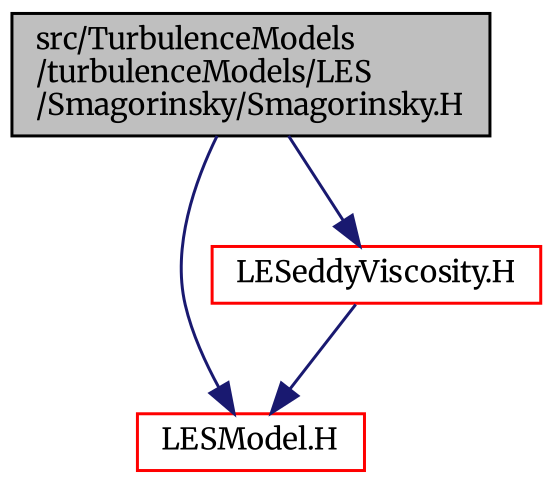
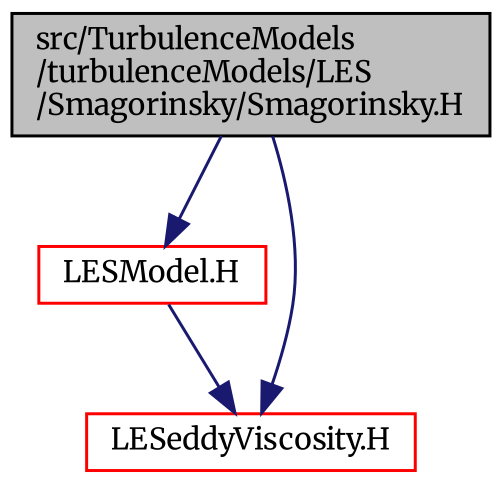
edge "LESeddyViscosity.H" -> "LESModel.H": reversed
